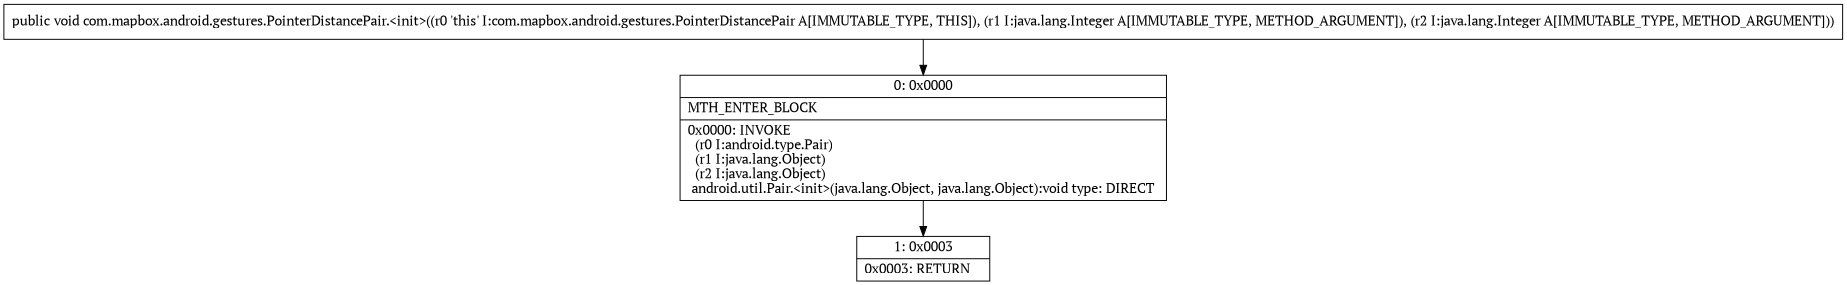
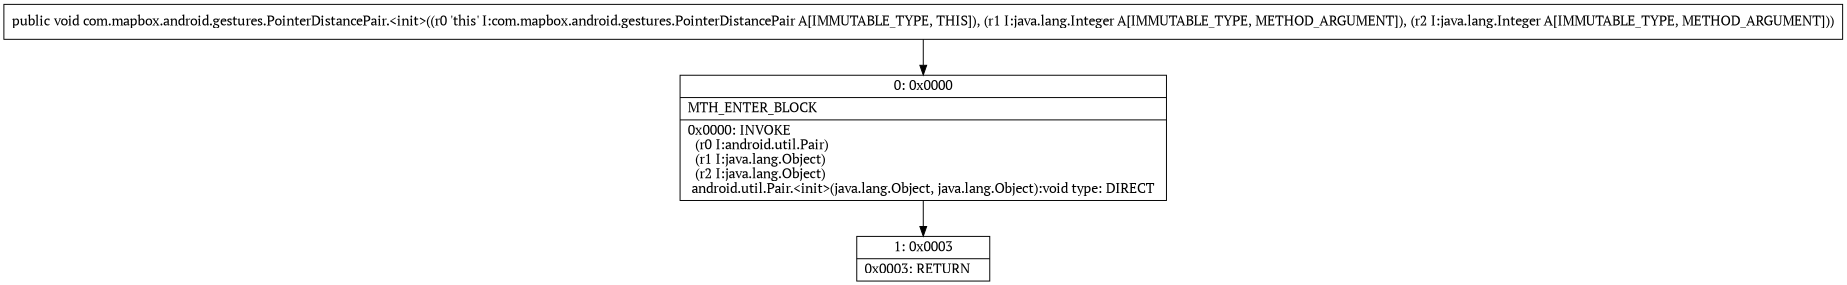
node "0: 0x0000": text "(r0 I:android.type.Pair)" -> "(r0 I:android.util.Pair)"
